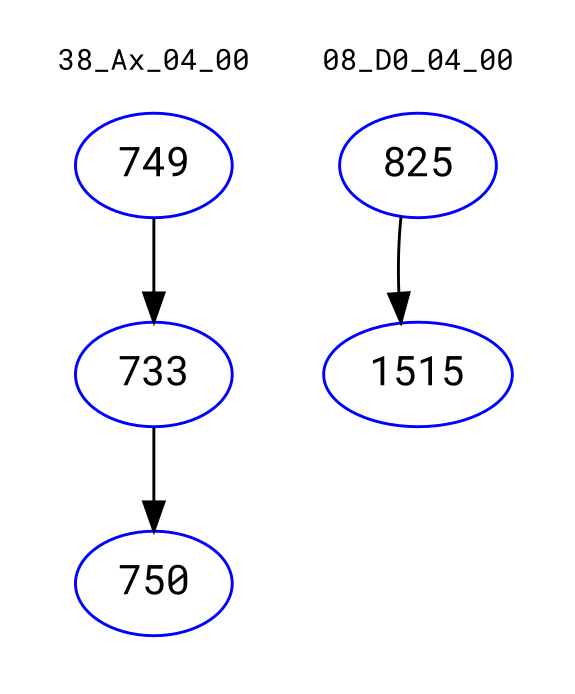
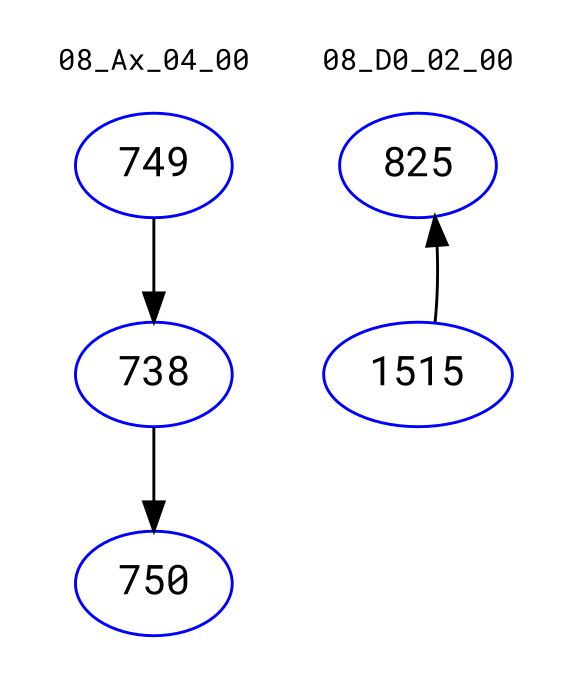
cluster "38_Ax_04_00": label "38_Ax_04_00" -> "08_Ax_04_00"
cluster "08_D0_04_00": label "08_D0_04_00" -> "08_D0_02_00"
edge "825" -> "1515": reversed
node "733": label "733" -> "738"
